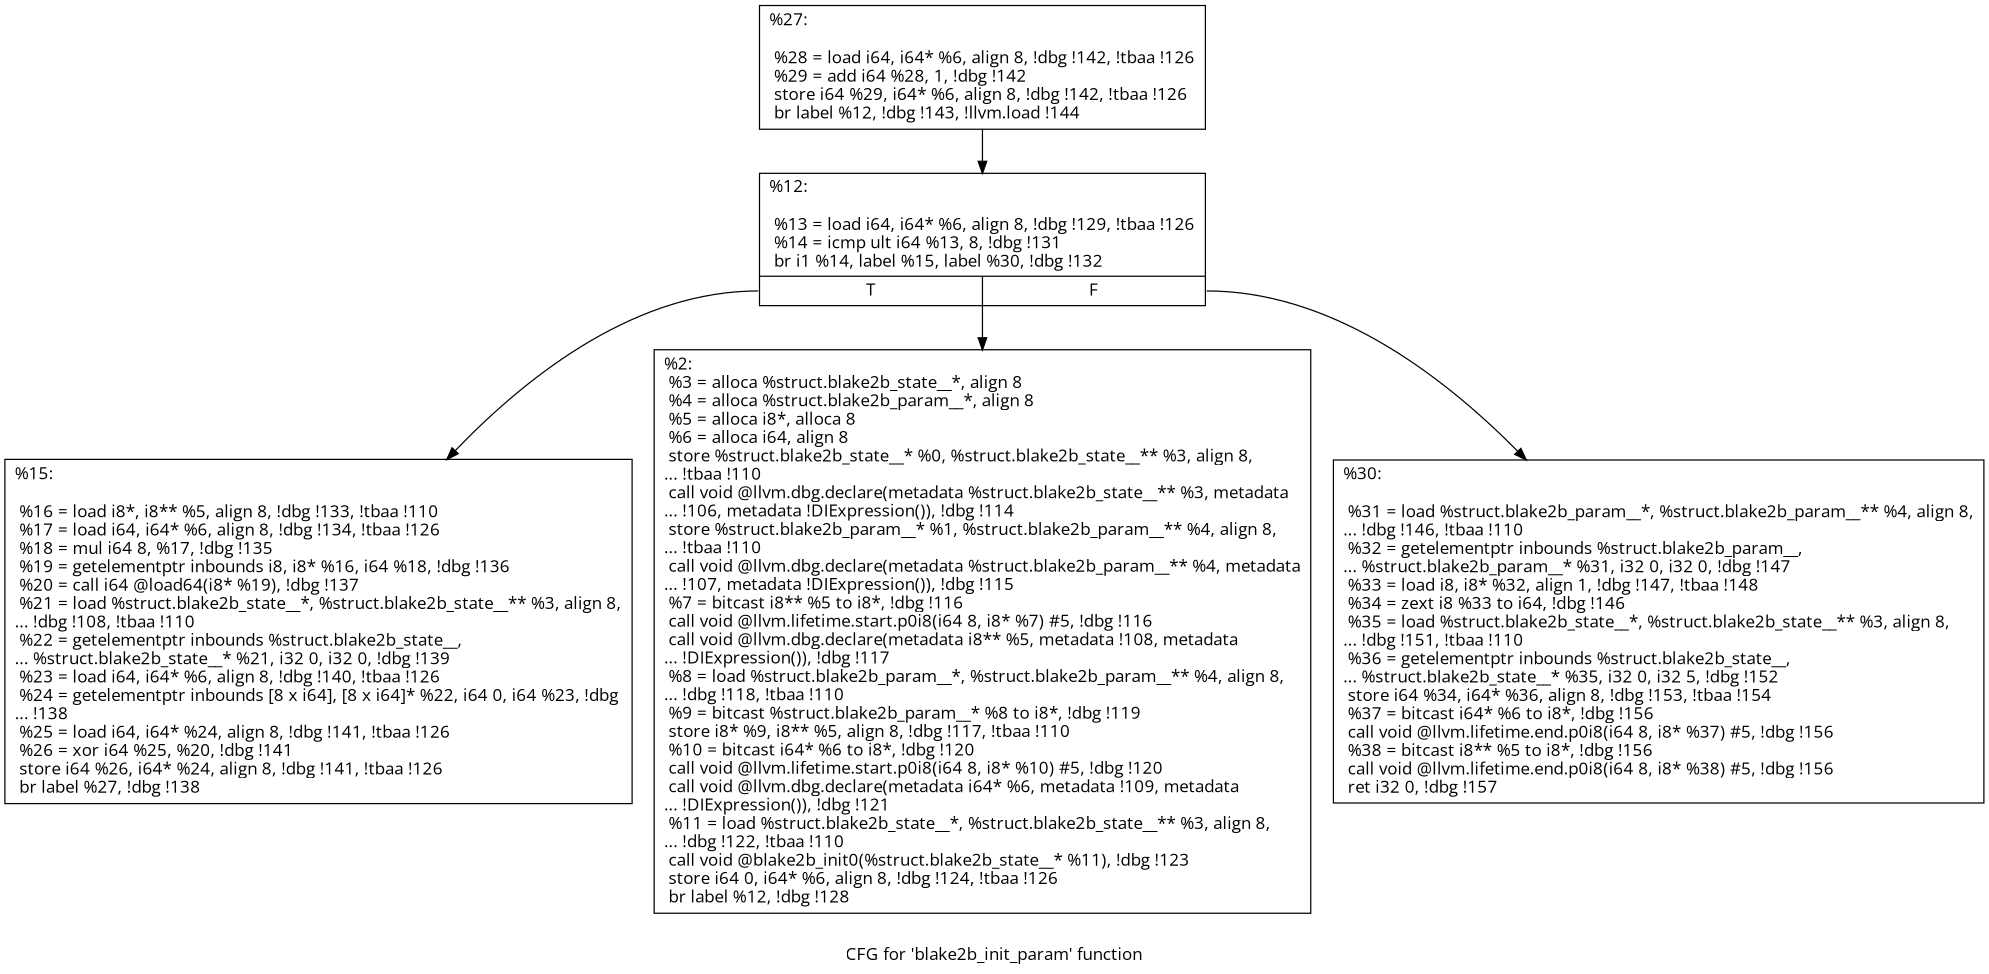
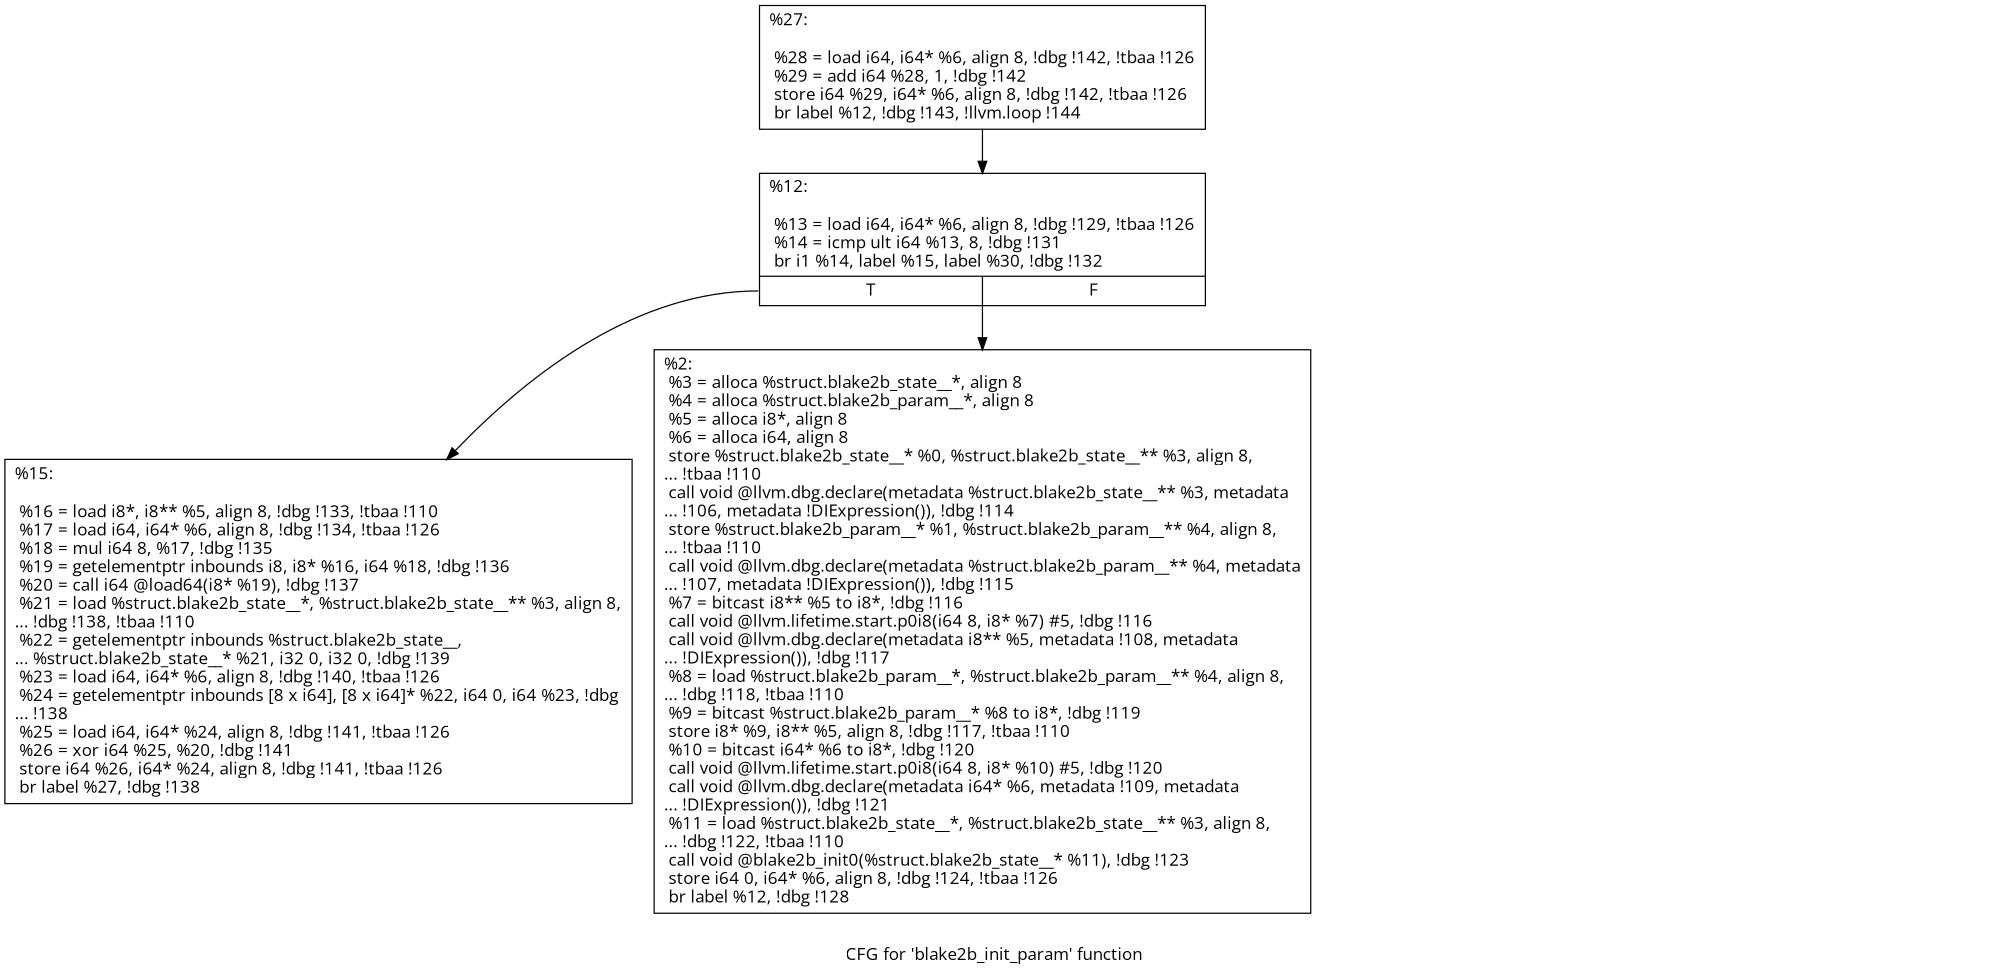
node "%27:": text "br label %12, !dbg !143, !llvm.load !144" -> "br label %12, !dbg !143, !llvm.loop !144"
node "%2:": text "%5 = alloca i8*, alloca 8" -> "%5 = alloca i8*, align 8"
node "%15:": text "... !dbg !108, !tbaa !110" -> "... !dbg !138, !tbaa !110"
node "%30:": removed
